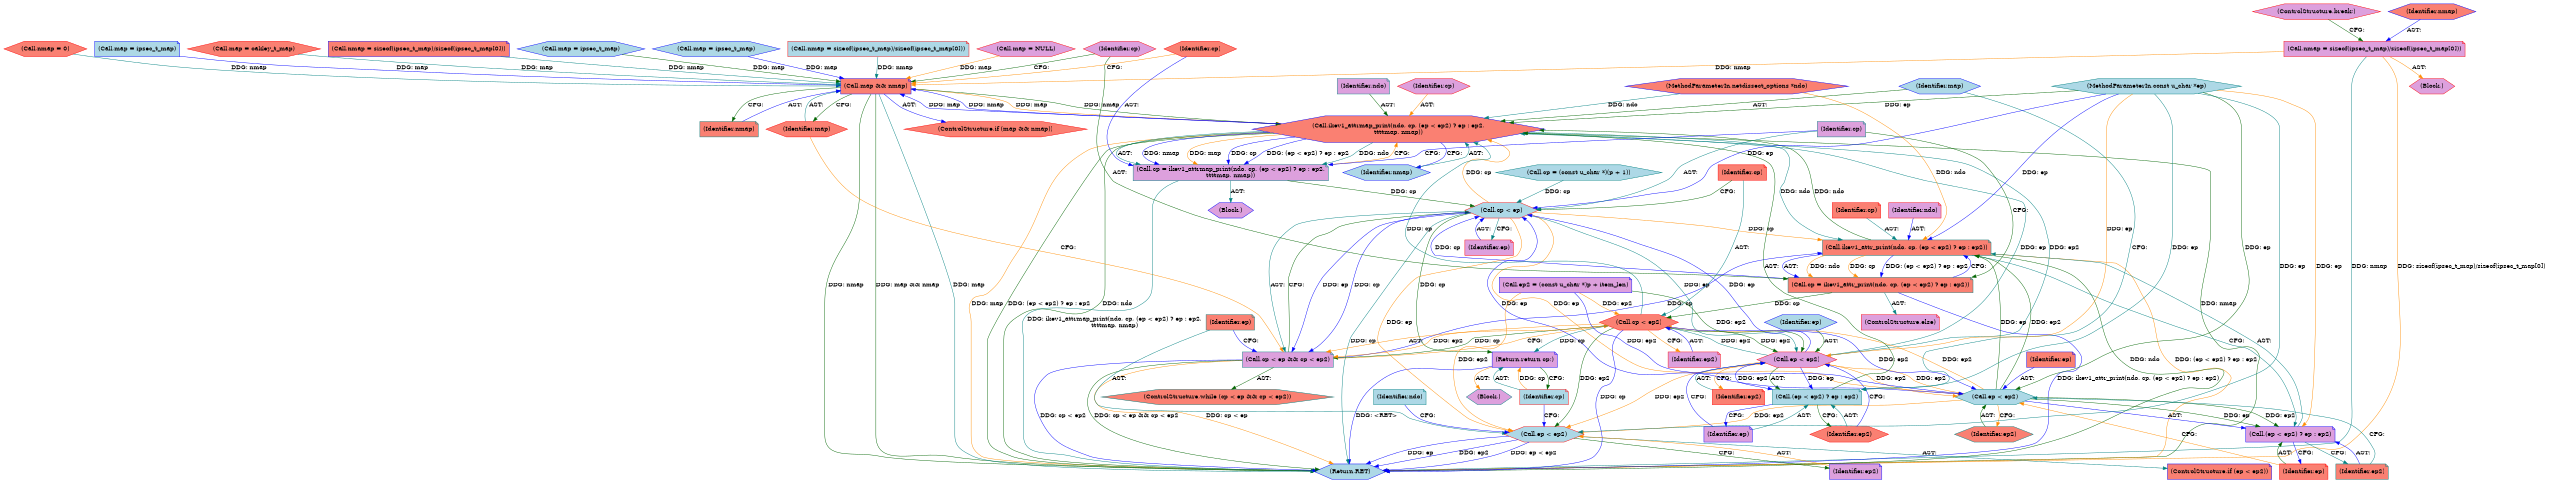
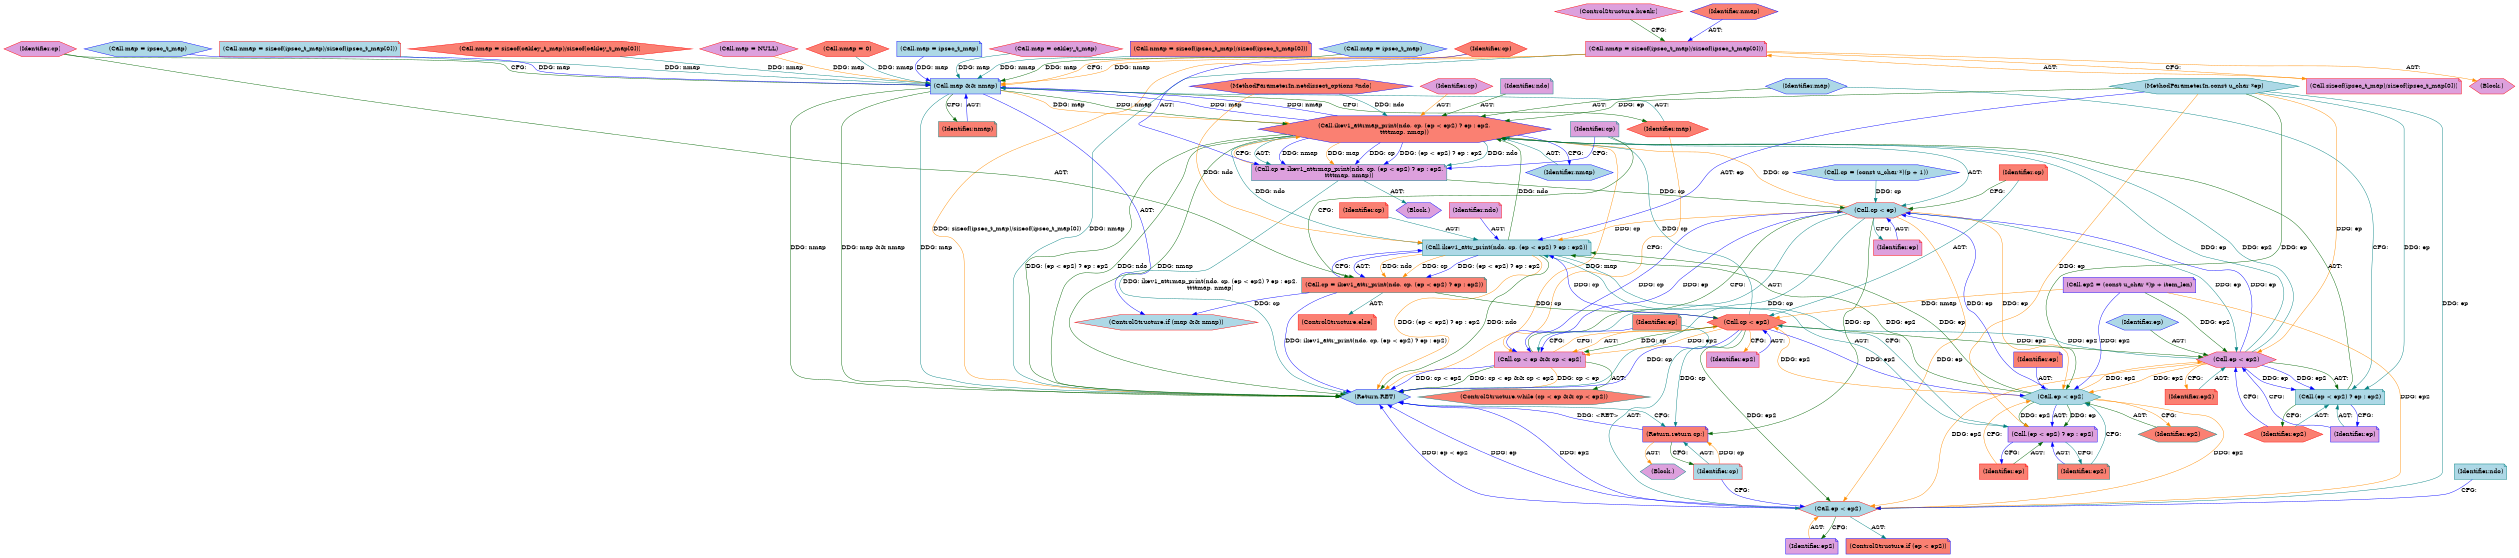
node "(Call,map = oakley_t_map)": fillcolor salmon -> plum
node "(Call,nmap = sizeof(oakley_t_map)/sizeof(oakley_t_map[0]))": added
node "(Call,map && nmap)": fillcolor salmon -> lightblue
node "(Call,sizeof(ipsec_t_map)/sizeof(ipsec_t_map[0]))": added
node "(ControlStructure,if (map && nmap))": fillcolor salmon -> lightblue
edge "(MethodParameterIn,const u_char *ep)" -> "(Call,cp < ep)": removed, label "DDG: ep"
node "(Call,cp = (const u_char *)(p + 1))": color teal -> blue
edge "(MethodParameterIn,const u_char *ep)" -> "(Call,ikev1_attr_print(ndo, cp, (ep < ep2) ? ep : ep2))": label "DDG: ep" -> "AST: ep"
node "(Call,ikev1_attr_print(ndo, cp, (ep < ep2) ? ep : ep2))": fillcolor salmon -> lightblue
edge "(Call,cp = ikev1_attr_print(ndo, cp, (ep < ep2) ? ep : ep2))" -> "(Call,cp < ep)": now "(Call,cp = ikev1_attr_print(ndo, cp, (ep < ep2) ? ep : ep2))" -> "(ControlStructure,if (map && nmap))"
edge "(Call,ep2 = (const u_char *)p + item_len)" -> "(Call,cp < ep2)": label "DDG: ep2" -> "DDG: nmap"
edge "(Call,cp < ep && cp < ep2)" -> "(Call,ikev1_attr_print(ndo, cp, (ep < ep2) ? ep : ep2))": now "(Call,cp < ep2)" -> "(Call,ikev1_attr_print(ndo, cp, (ep < ep2) ? ep : ep2))"
node "(ControlStructure,else)": fillcolor plum -> salmon
node "(Call,cp < ep && cp < ep2)": color teal -> red
node "(Return,return cp;)": fillcolor plum -> salmon
edge "(Return,RET)" -> "(Return,return cp;)": added, label "CFG:"
